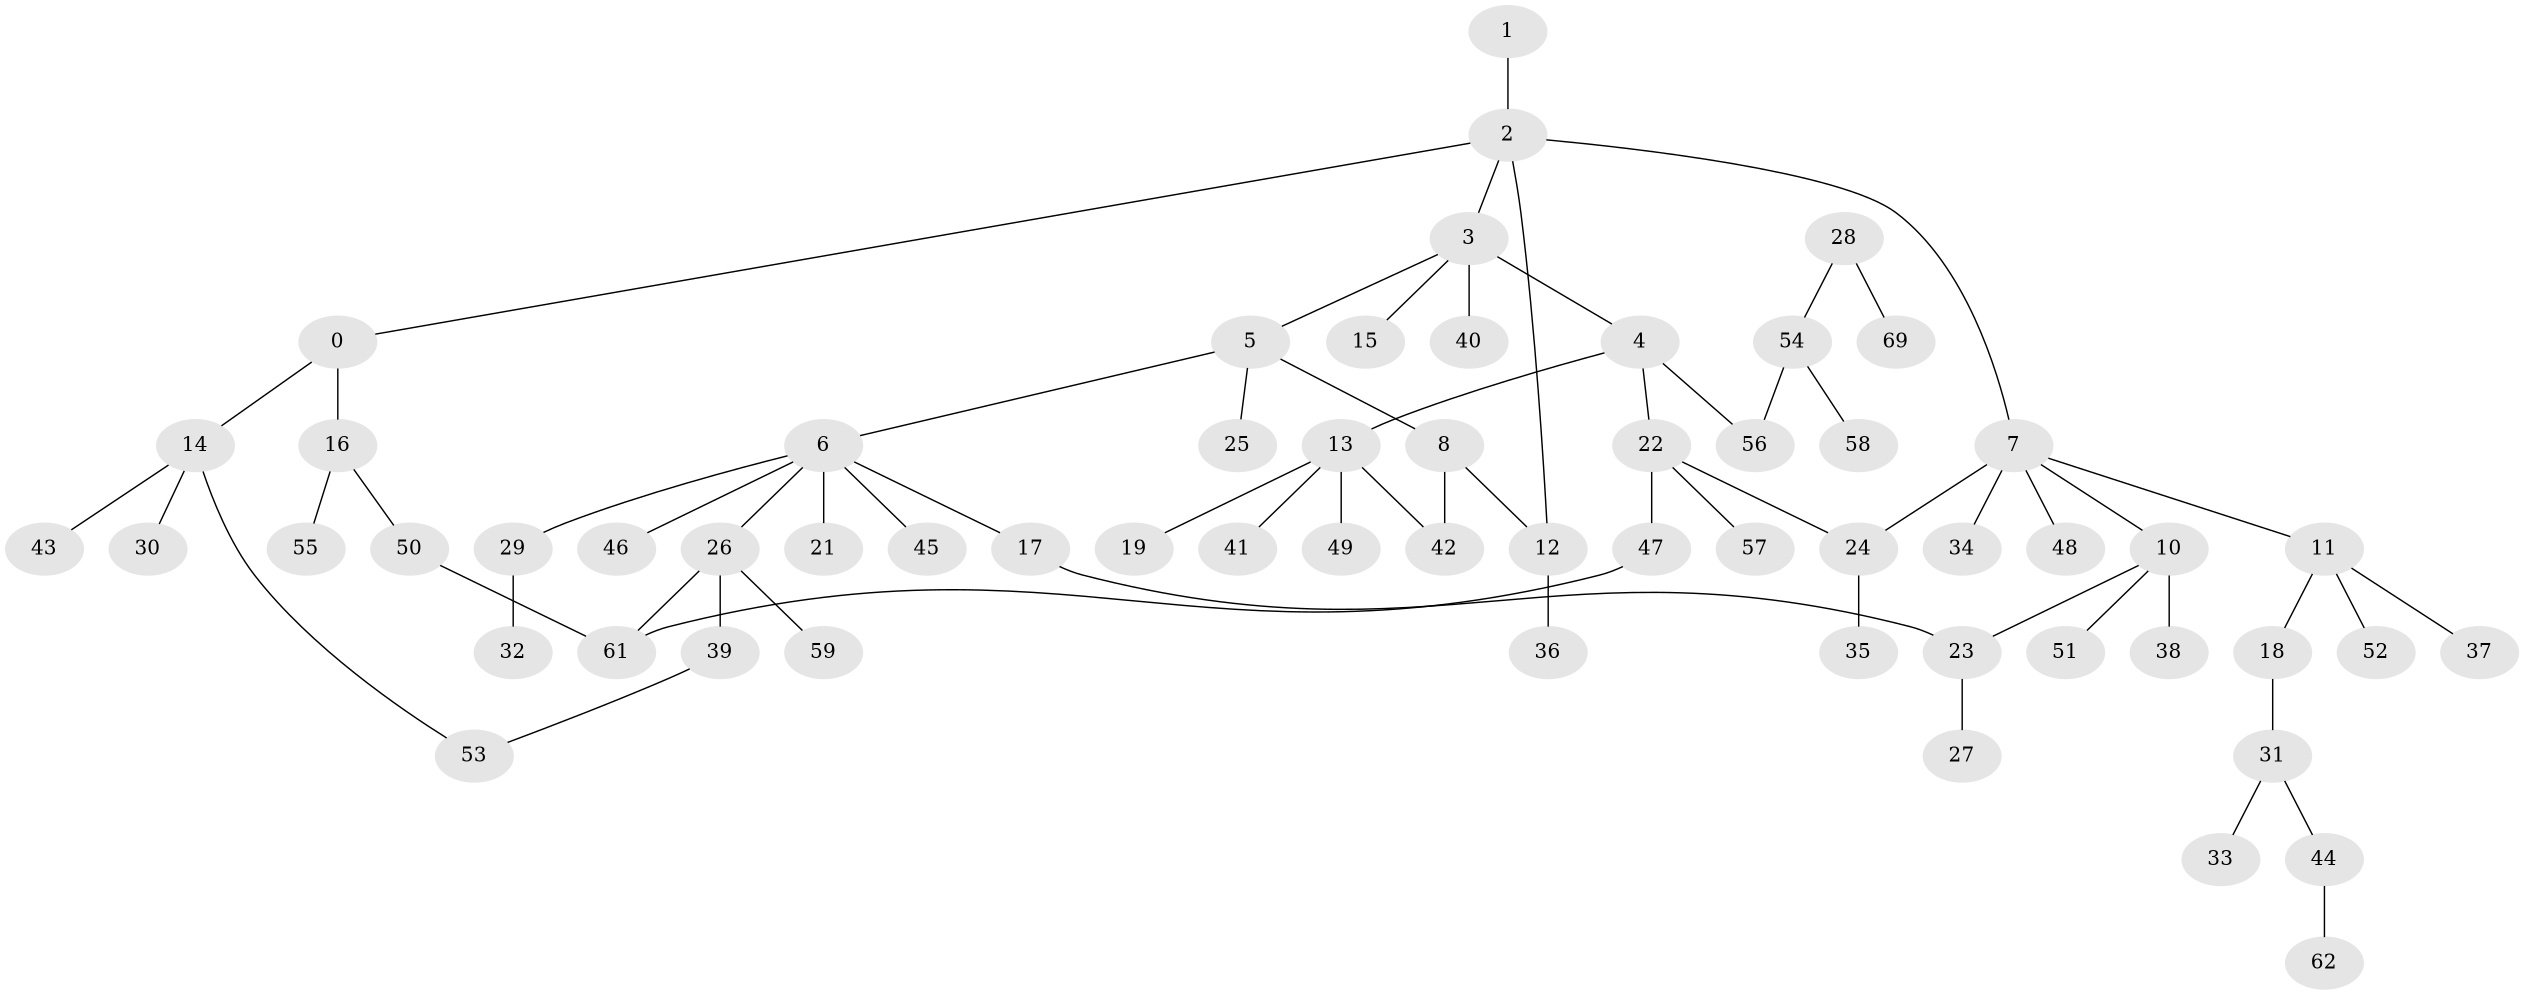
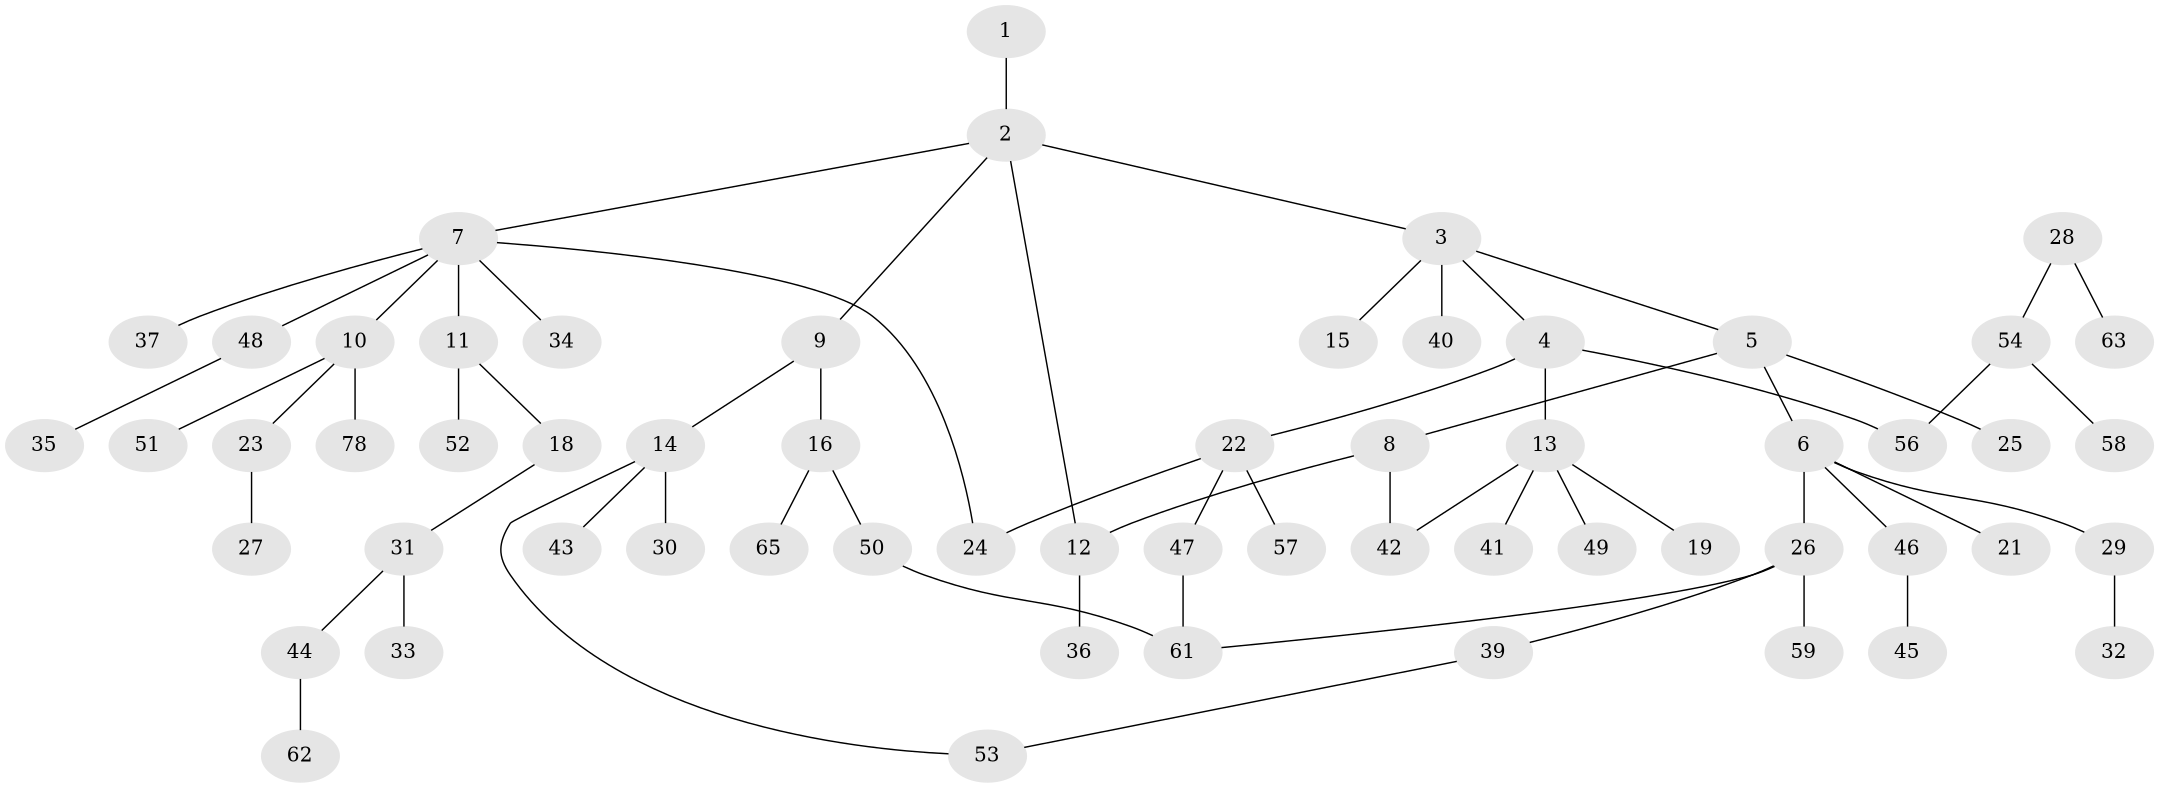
node "0": label "0" -> "9"
node "69": label "69" -> "63"
edge "6" -- "45": now "46" -- "45"
node "55": label "55" -> "65"
node "17": removed
edge "24" -- "35": now "48" -- "35"
edge "11" -- "37": now "7" -- "37"
node "38": label "38" -> "78"
